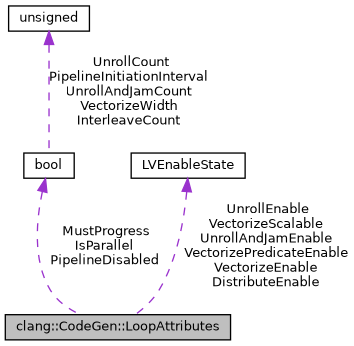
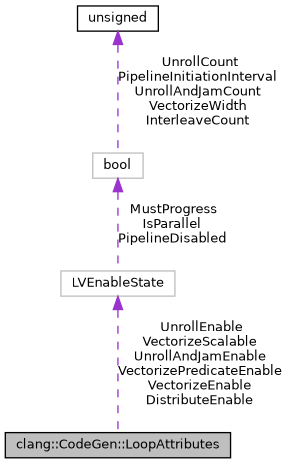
node "bool": color black -> grey75
node "LVEnableState": color black -> grey75
edge "clang::CodeGen::LoopAttributes" -> "bool": now "LVEnableState" -> "bool"
